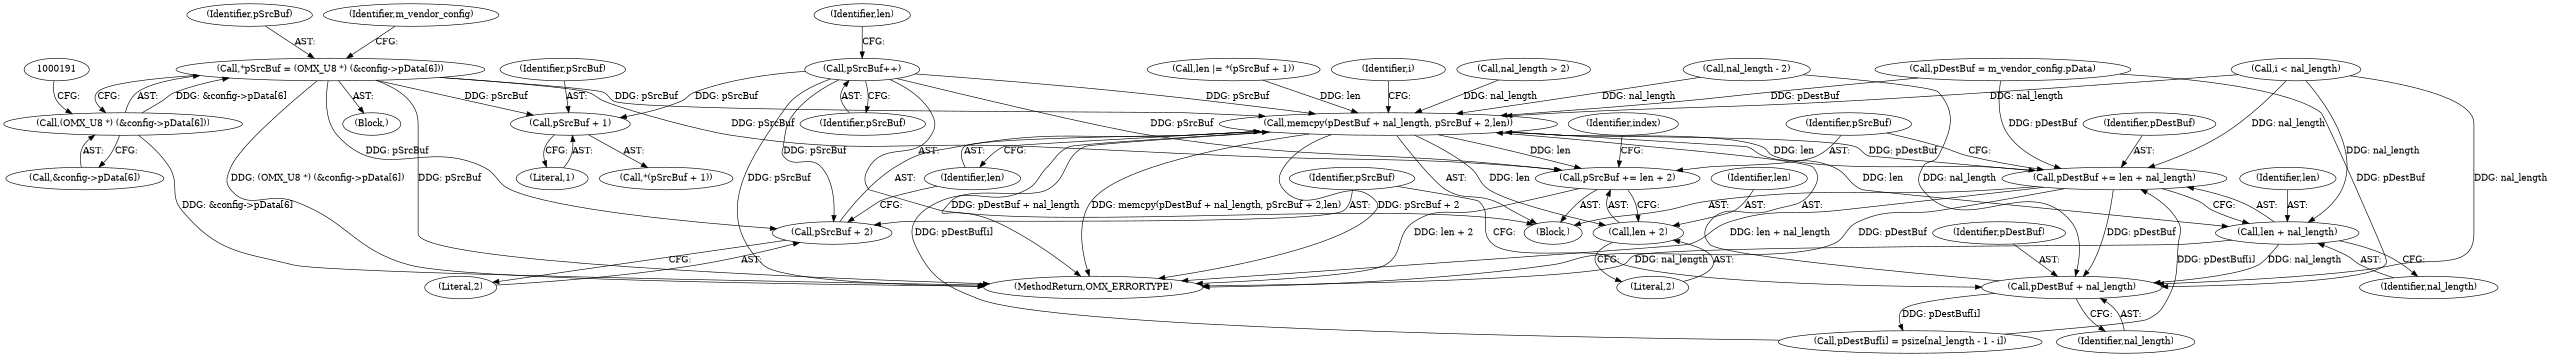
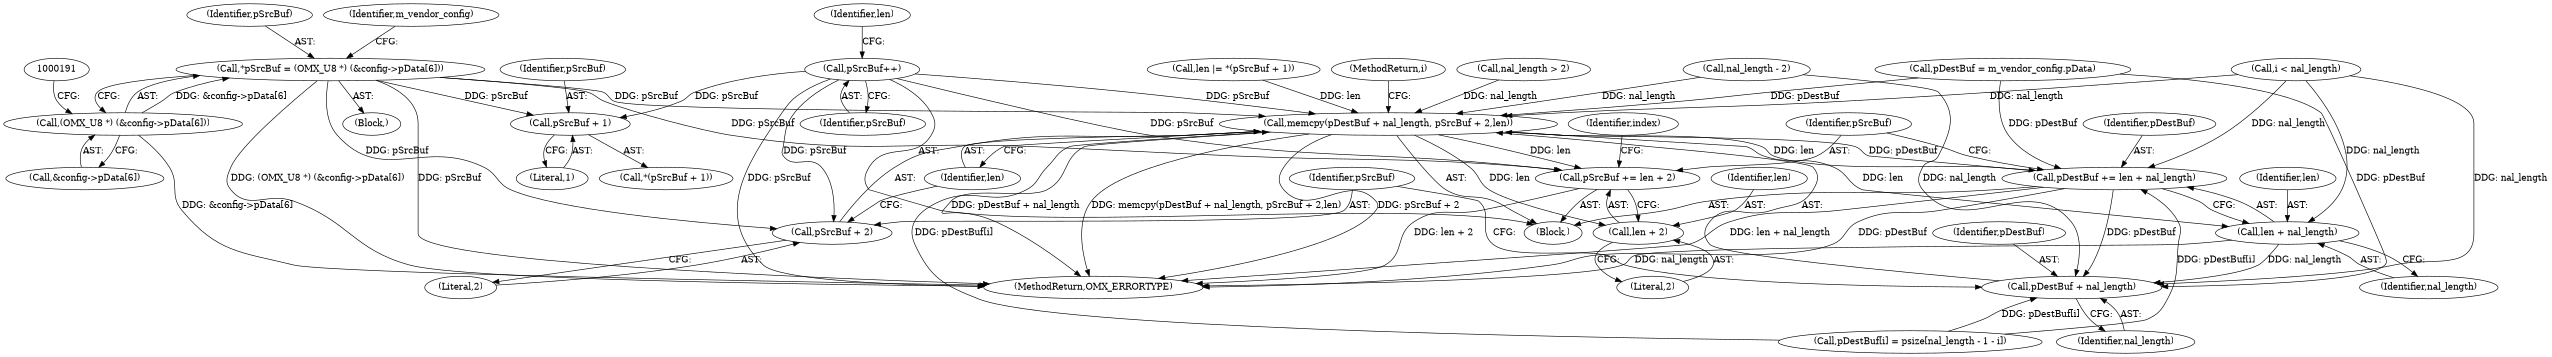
node "(Identifier,i)": label "(Identifier,i)" -> "(MethodReturn,i)"
edge "(Call,pDestBuf + nal_length)" -> "(Call,pDestBuf[i] = psize[nal_length - 1 - i])": reversed
